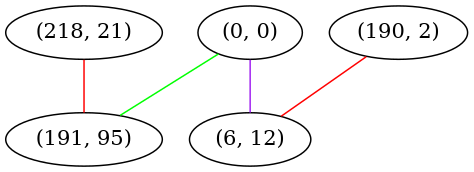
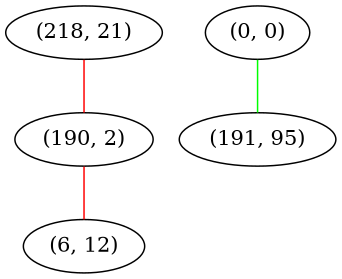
edge "(218, 21)" -- "(191, 95)": now "(218, 21)" -- "(190, 2)"
edge "(0, 0)" -- "(6, 12)": removed
